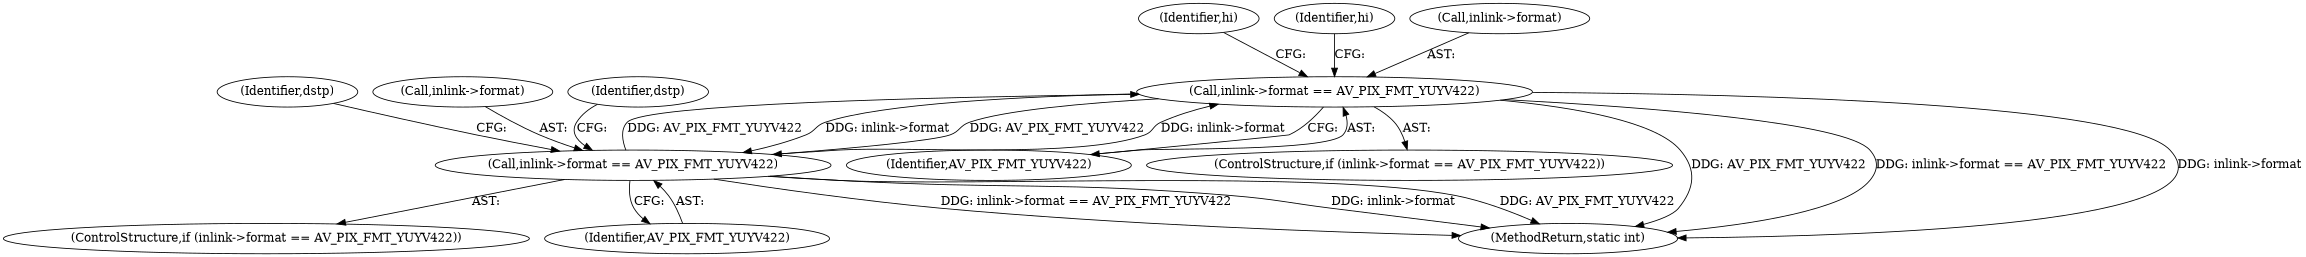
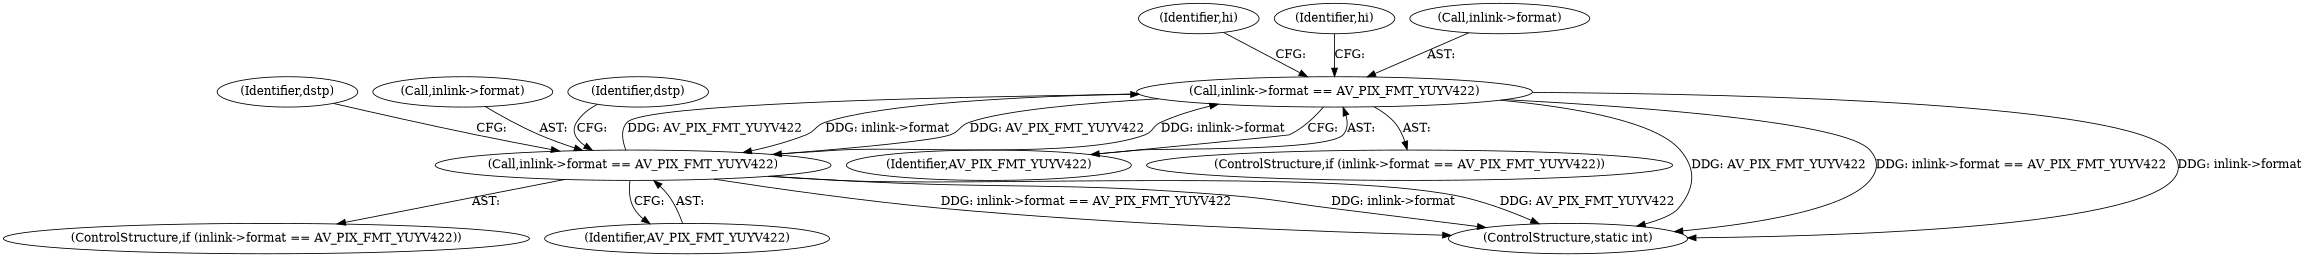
node "(MethodReturn,static int)": label "(MethodReturn,static int)" -> "(ControlStructure,static int)"
